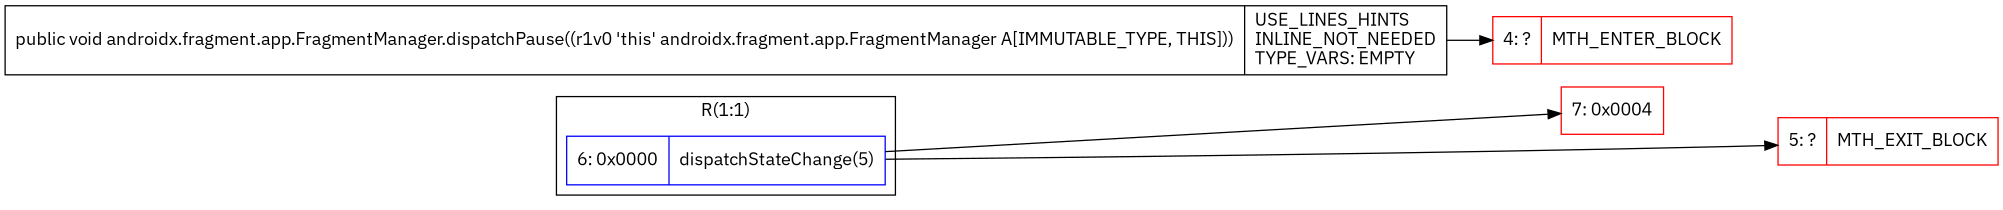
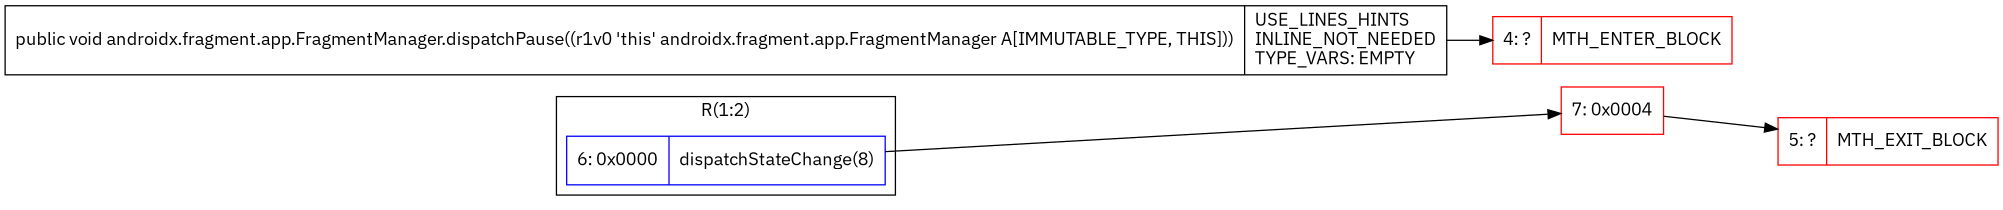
cluster "R(1:1)": label "R(1:1)" -> "R(1:2)"
edge "6: 0x0000" -> "5: ?": now "7: 0x0004" -> "5: ?"
node "6: 0x0000": text "dispatchStateChange(5)" -> "dispatchStateChange(8)"
